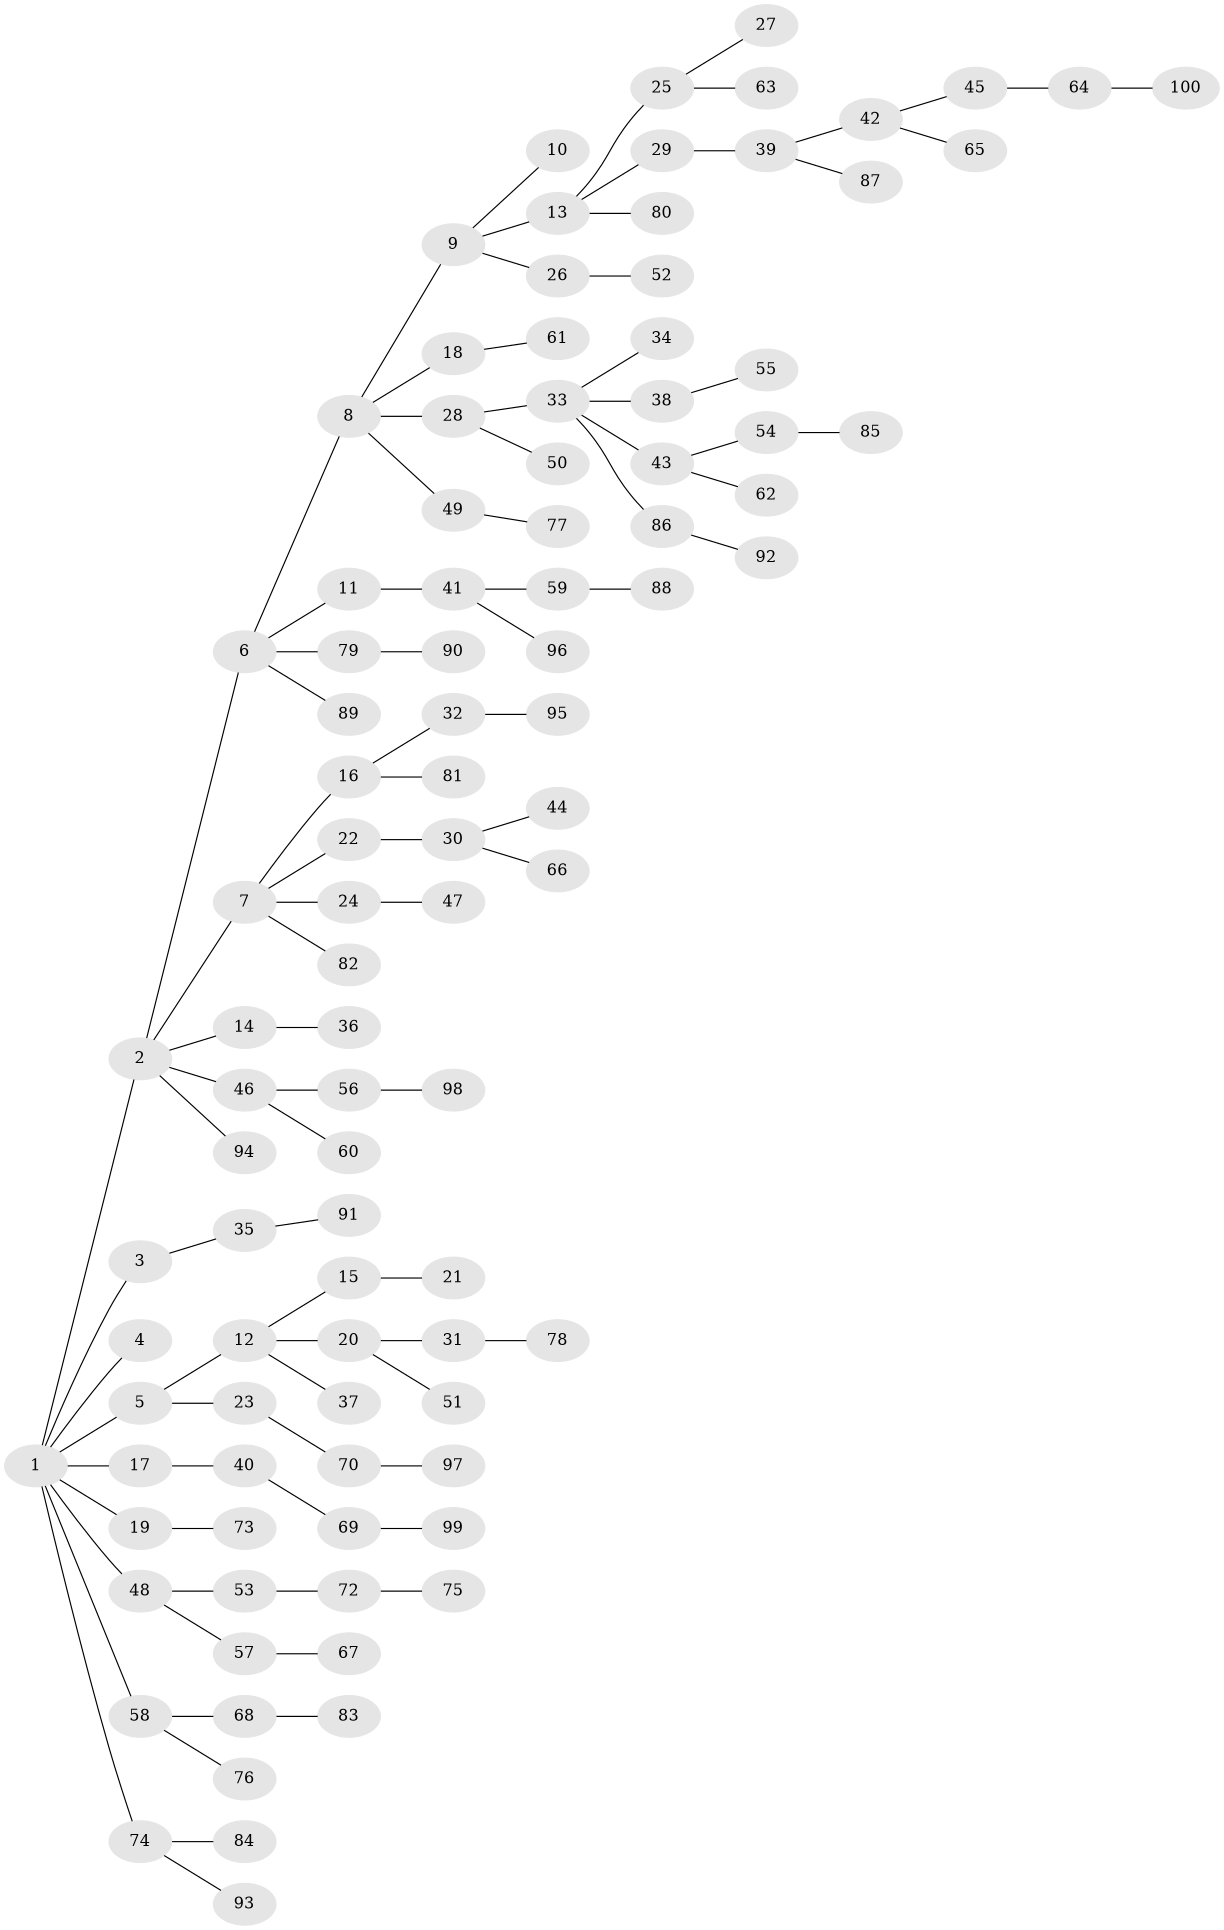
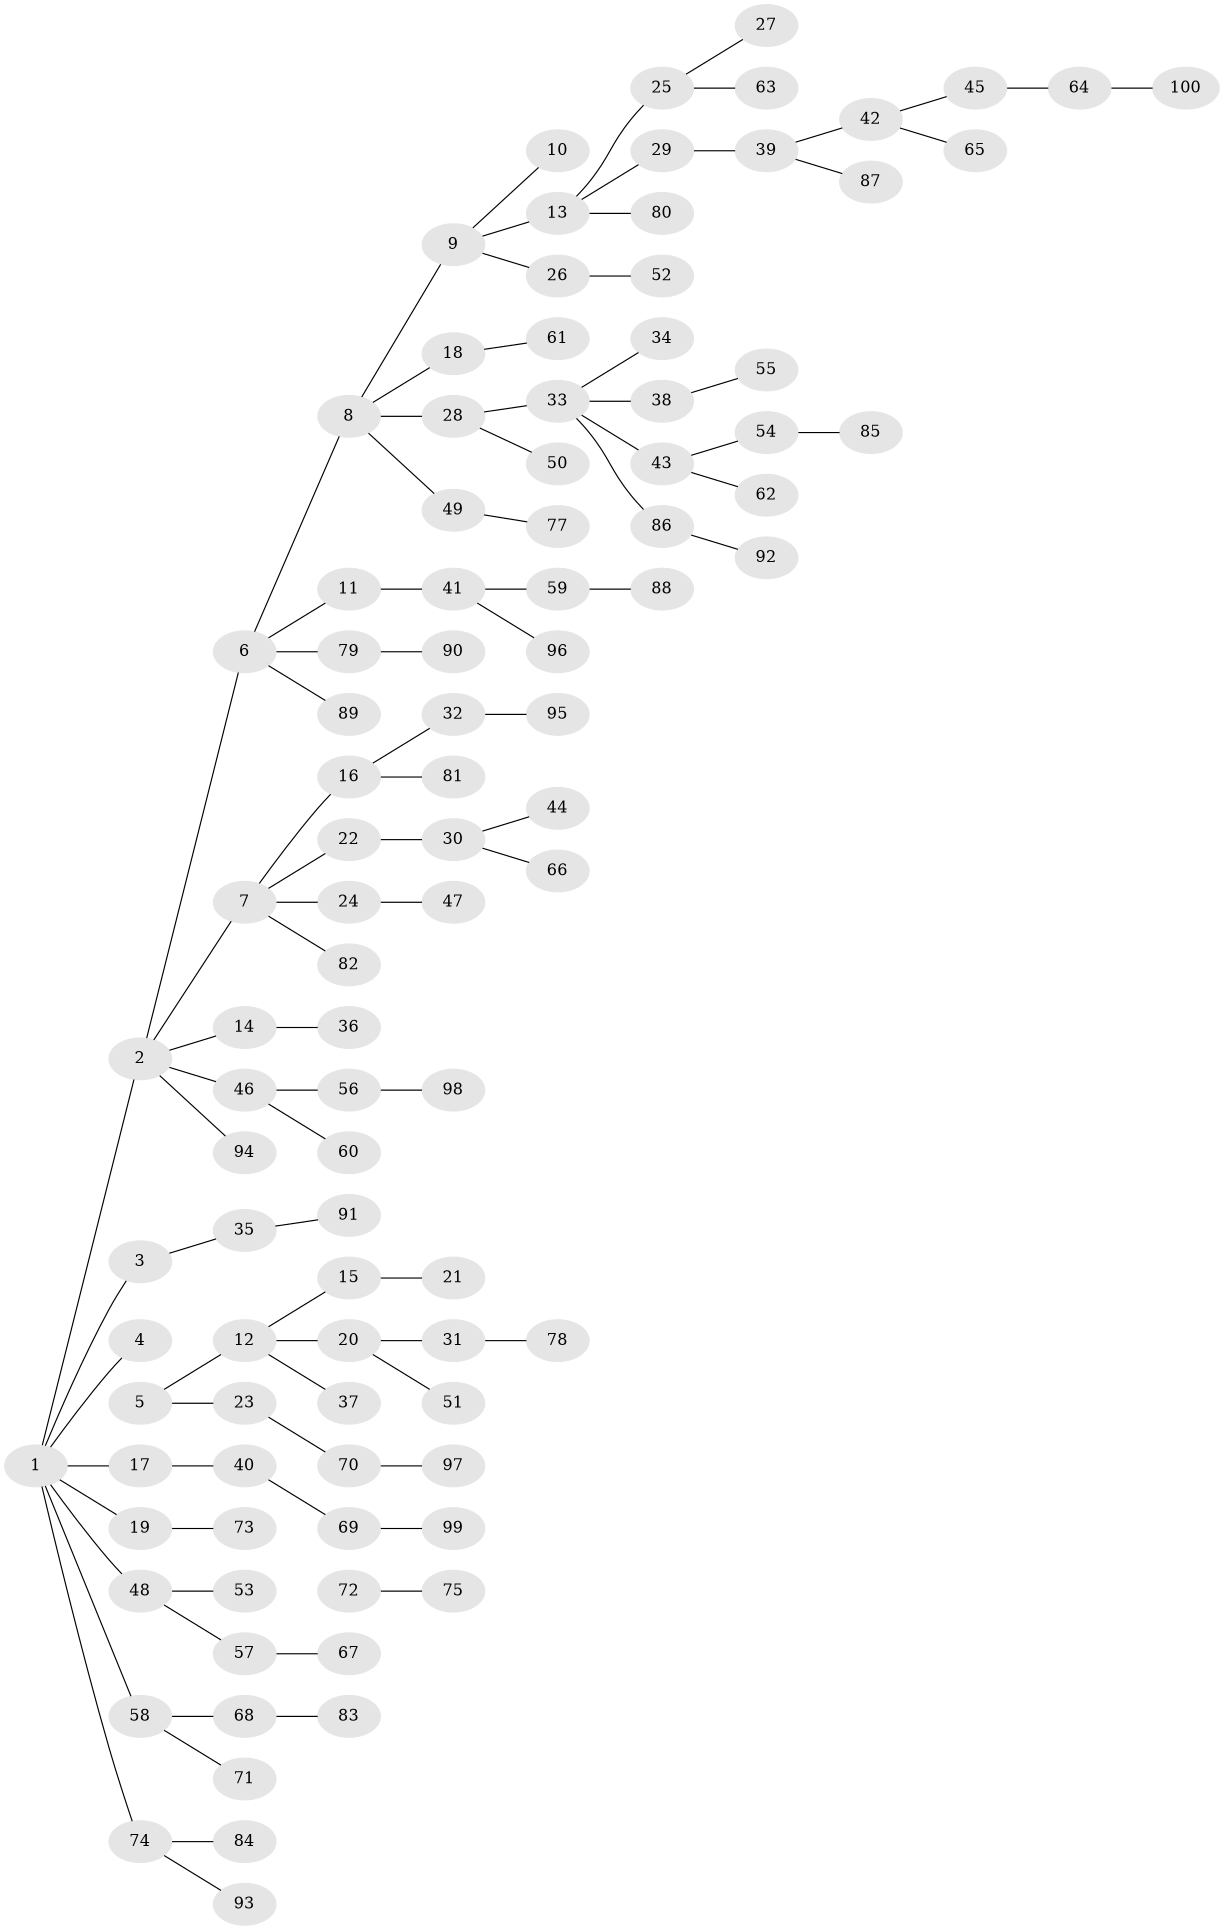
edge "5" -- "1": removed
edge "53" -- "72": removed
node "76": label "76" -> "71"
